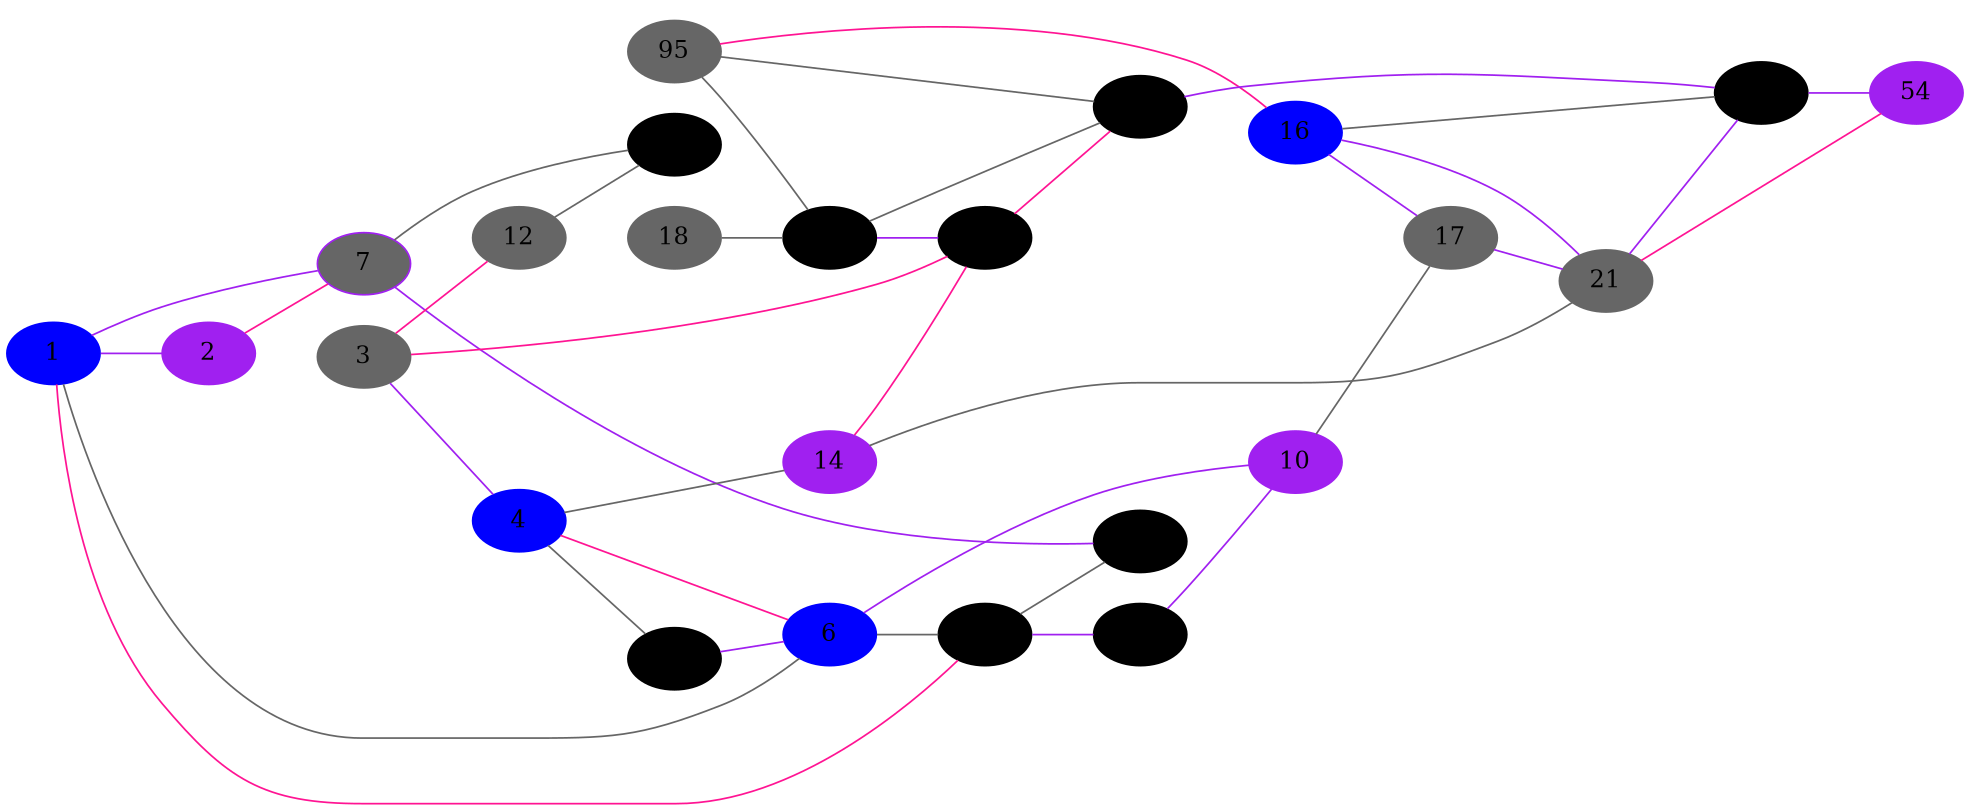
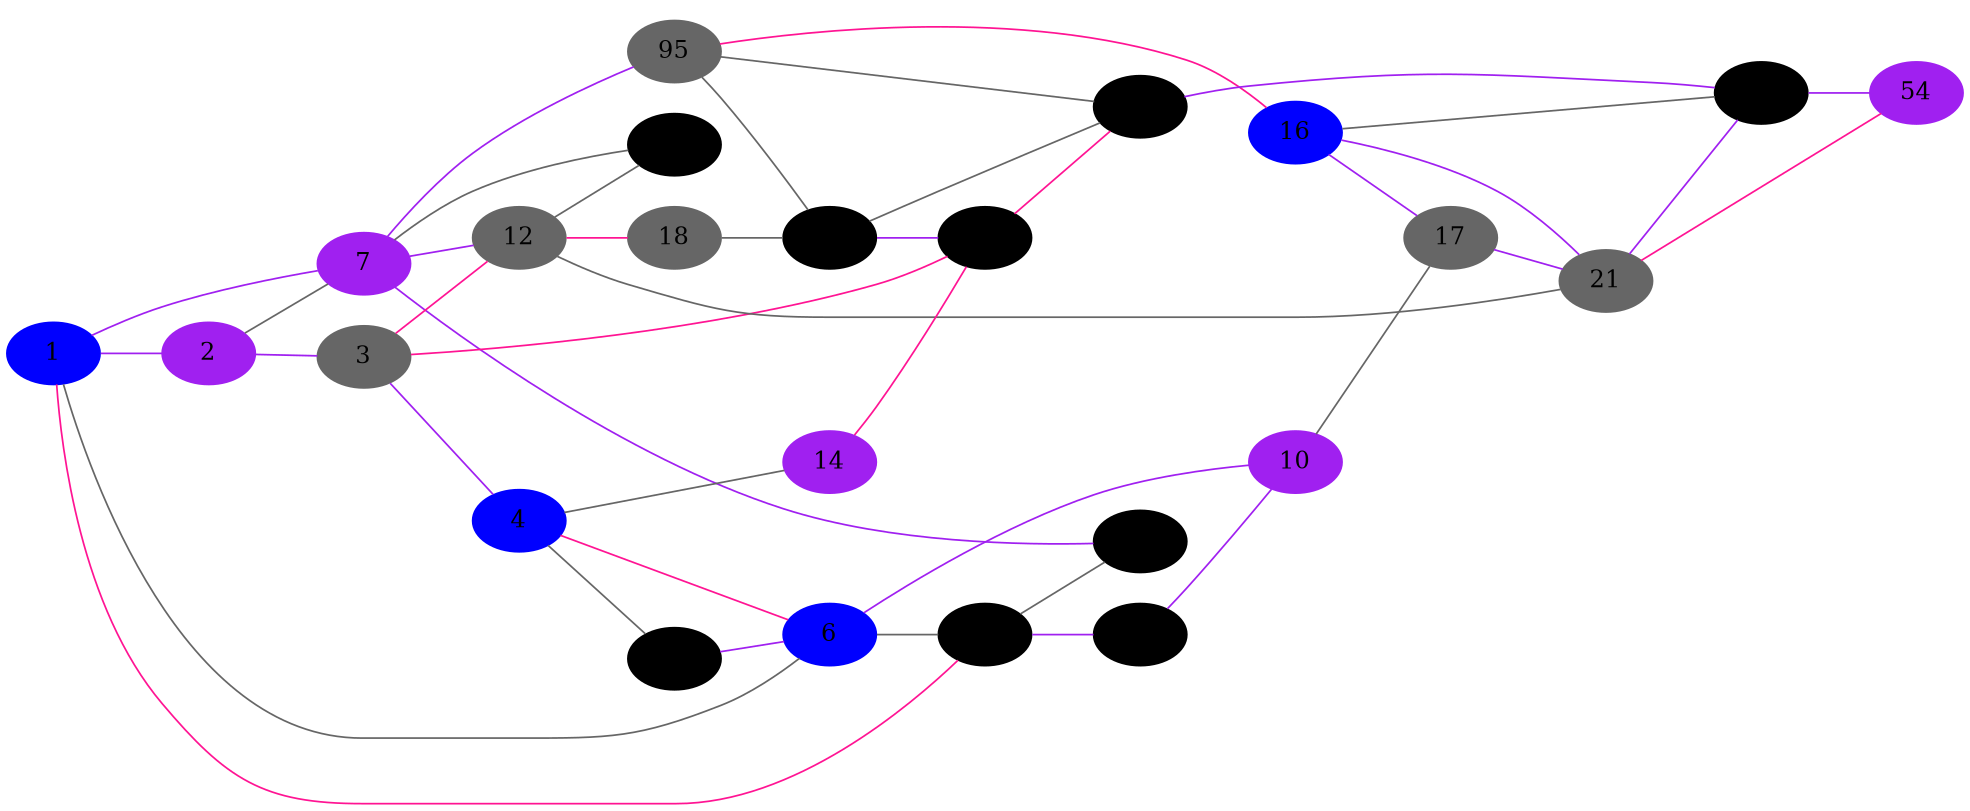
edge "95" -- "7": added
edge "12" -- "18": added
edge "12" -- "7": added
node "7": fillcolor gray40 -> purple
edge "7" -- "2": color deeppink -> gray40
edge "2" -- "3": added
edge "21" -- "14": now "21" -- "12"
